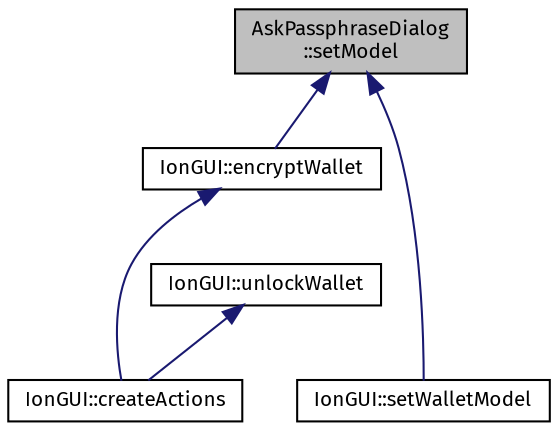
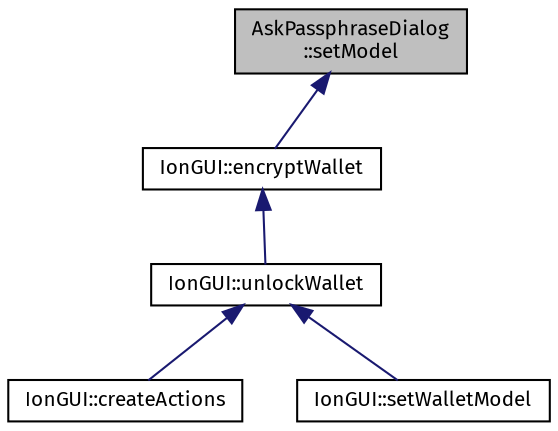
edge "IonGUI::setWalletModel" -> "AskPassphraseDialog ::setModel": now "IonGUI::setWalletModel" -> "IonGUI::unlockWallet"
edge "IonGUI::createActions" -> "IonGUI::encryptWallet": now "IonGUI::unlockWallet" -> "IonGUI::encryptWallet"
